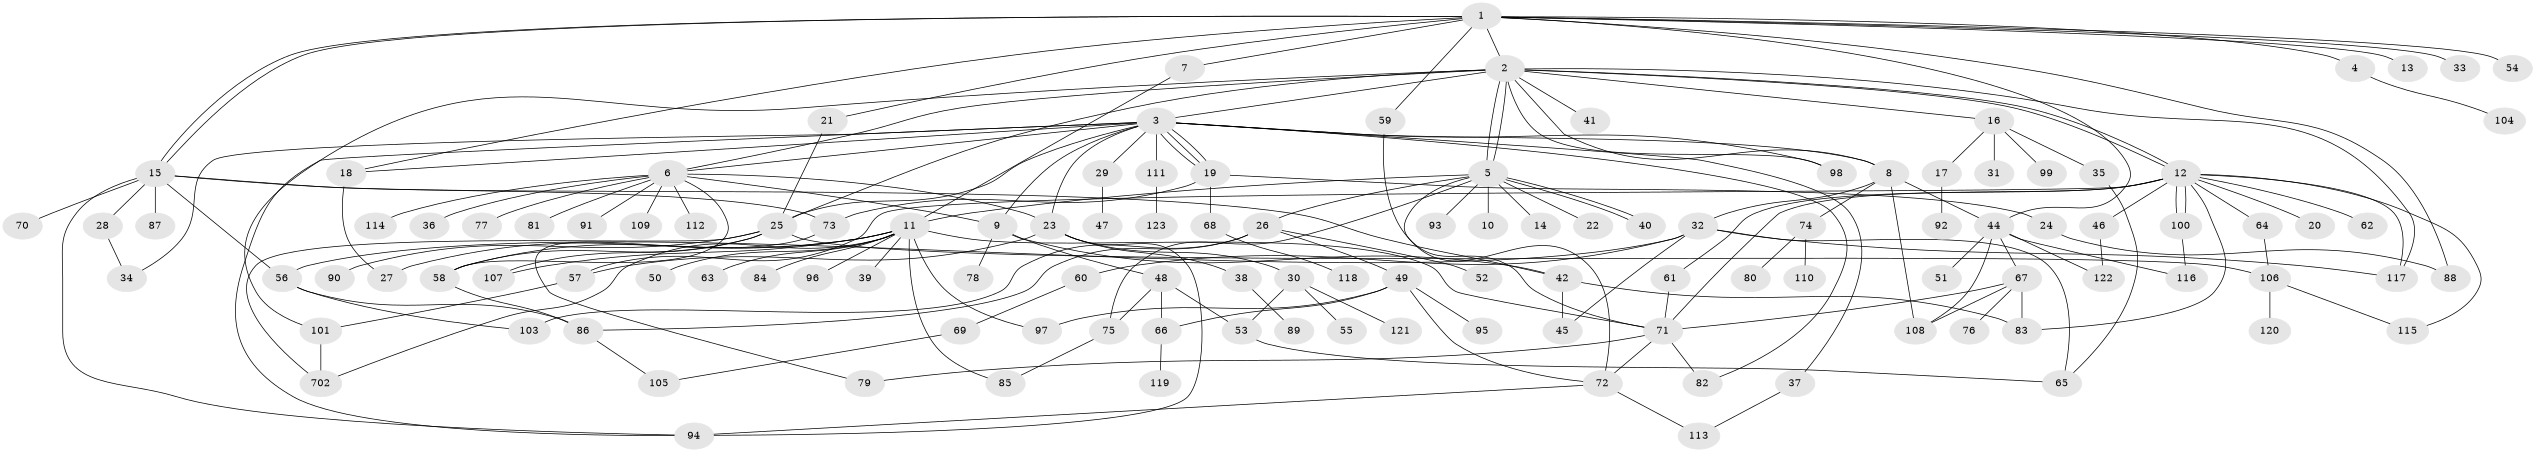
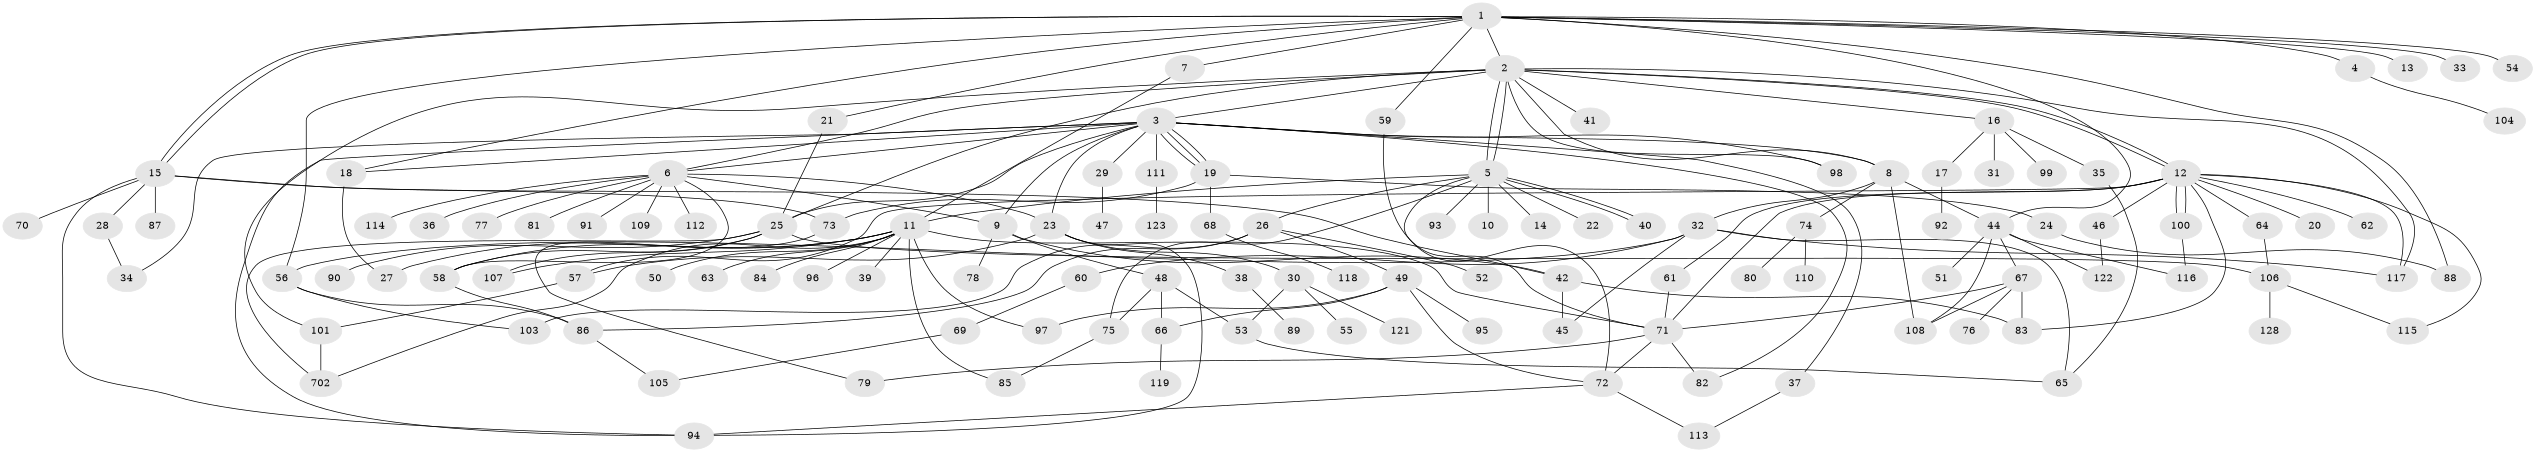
edge "15" -- "56": now "1" -- "56"
node "120": label "120" -> "128"
